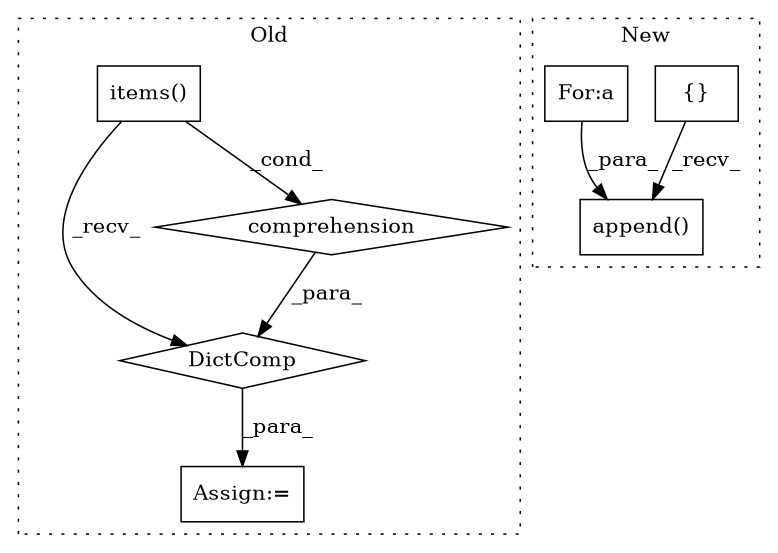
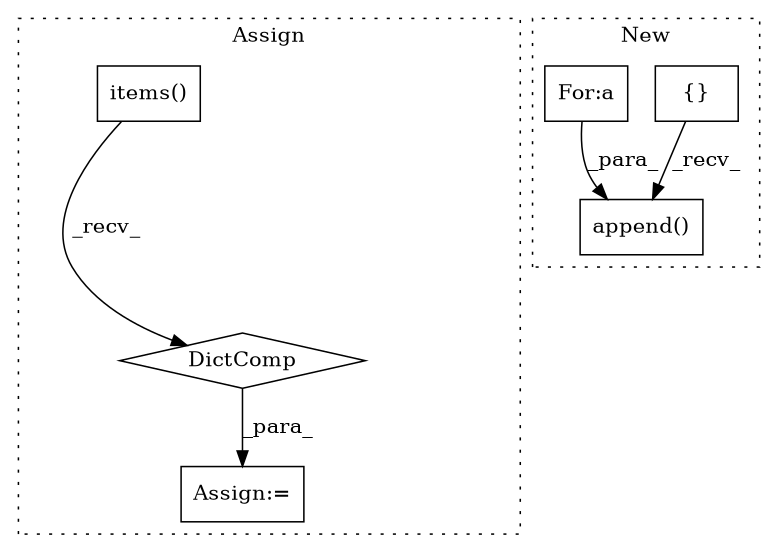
cluster "Old": label "Old" -> "Assign"
node "comprehension": removed
